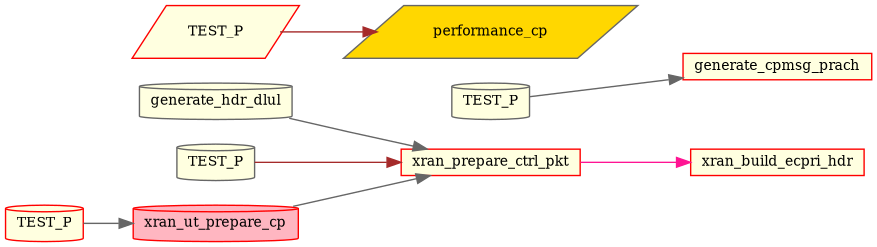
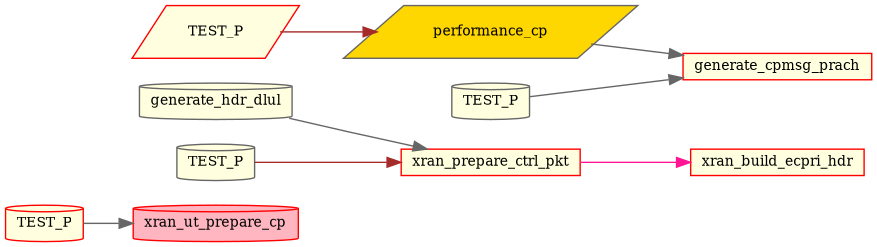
edge "performance_cp" -> "generate_cpmsg_prach": added
edge "xran_ut_prepare_cp" -> "xran_prepare_ctrl_pkt": removed
